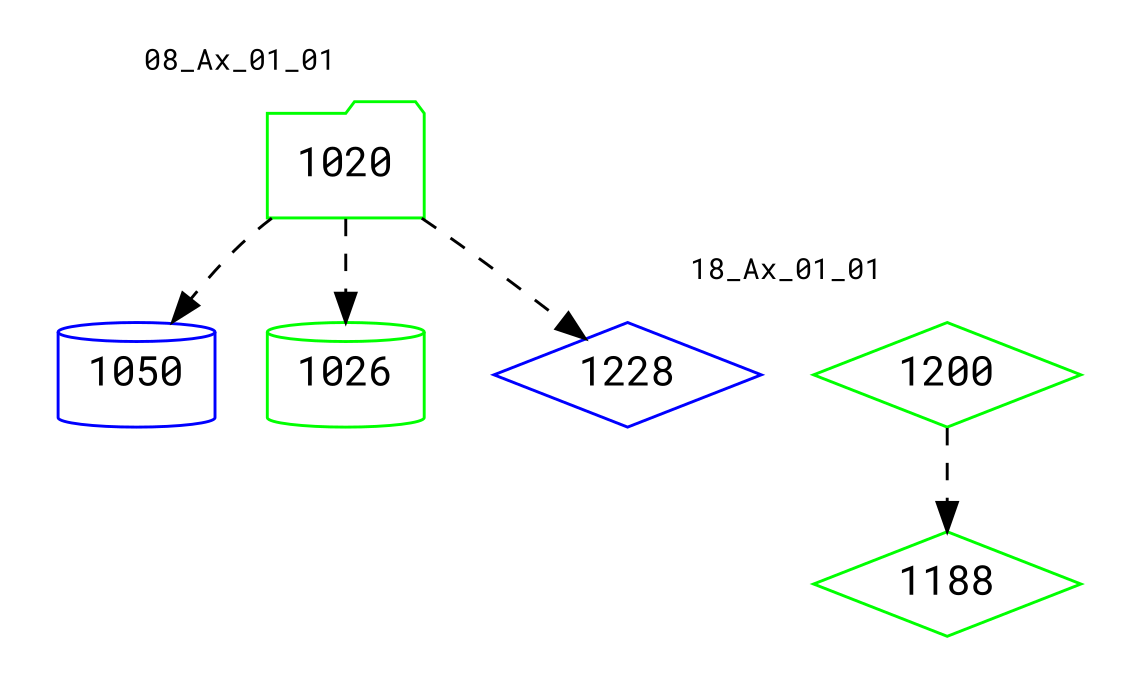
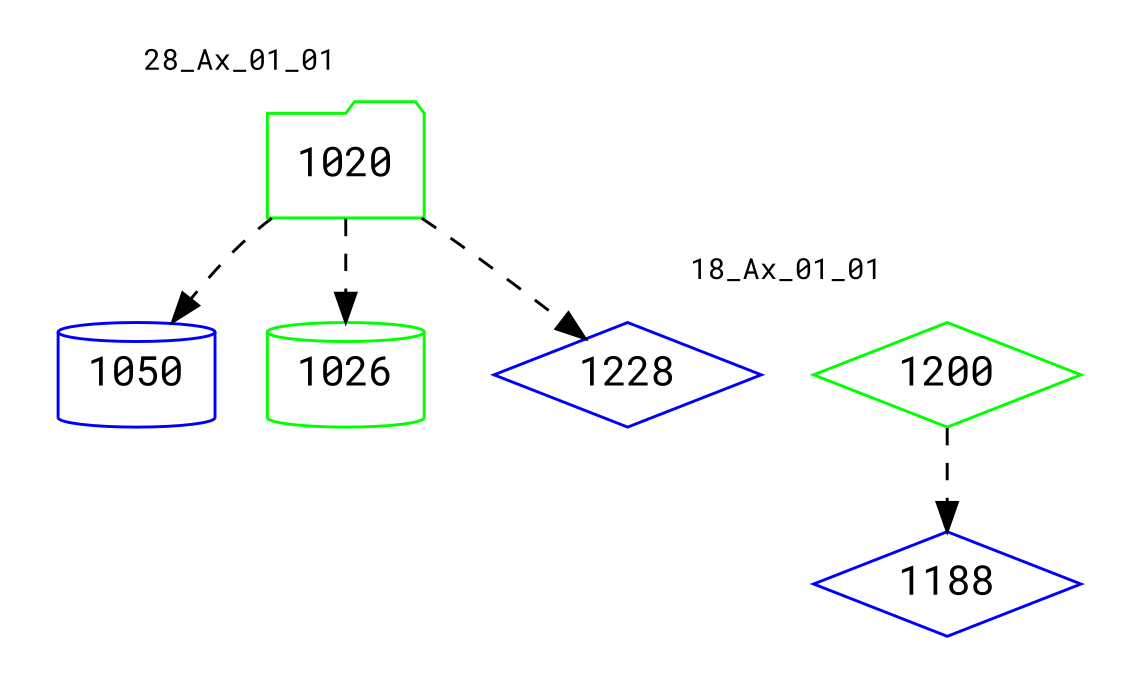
cluster "08_Ax_01_01": label "08_Ax_01_01" -> "28_Ax_01_01"
node "1188": color green -> blue
